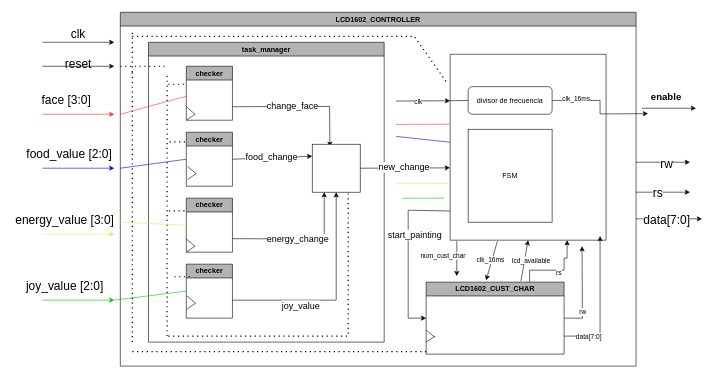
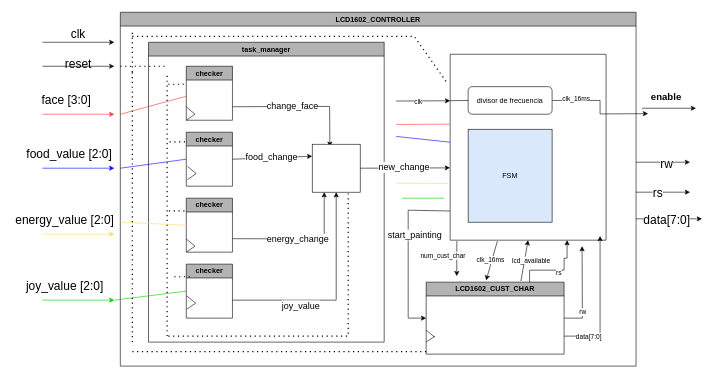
node "FSM": fillcolor #ffffff -> #dae8fc
node "energy_value [3:0]": label "energy_value [3:0]" -> "energy_value [2:0]"
